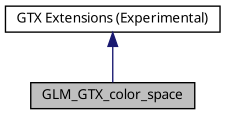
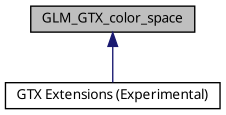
edge "GLM_GTX_color_space" -> "GTX Extensions (Experimental)": reversed
